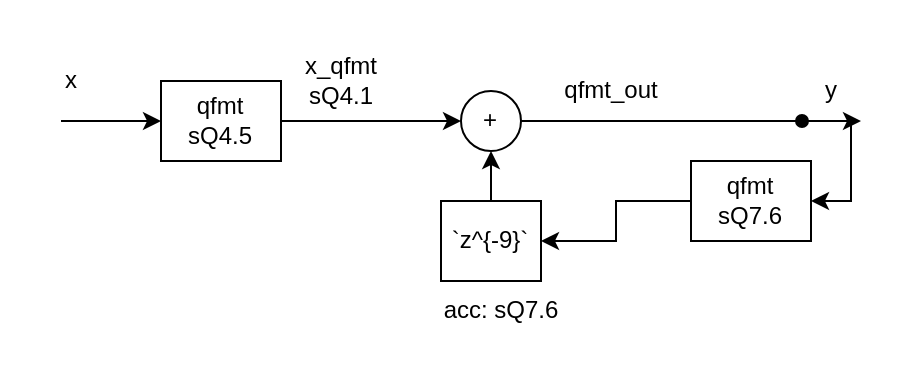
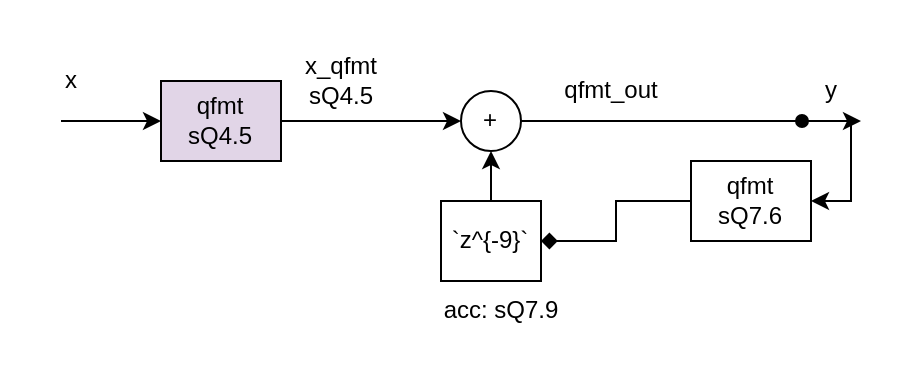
node "x_qfmt sQ4.1": label "x_qfmt sQ4.1" -> "x_qfmt sQ4.5"
node "qfmt sQ4.5": fillcolor #ffffff -> #e1d5e7
edge "qfmt sQ7.6" -> "`z^{-9}`": arrowhead classic -> diamond
node "acc: sQ7.6": label "acc: sQ7.6" -> "acc: sQ7.9"
